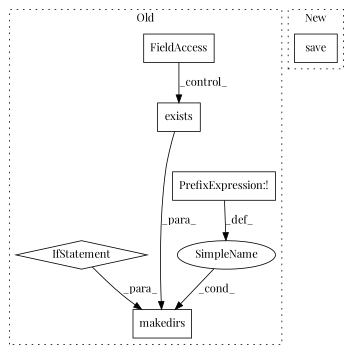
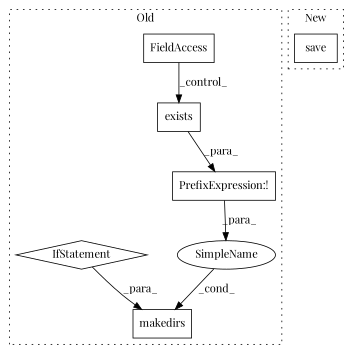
edge "exists" -> "makedirs": now "exists" -> "PrefixExpression:!"
edge "PrefixExpression:!" -> "SimpleName": label "_def_" -> "_para_"
